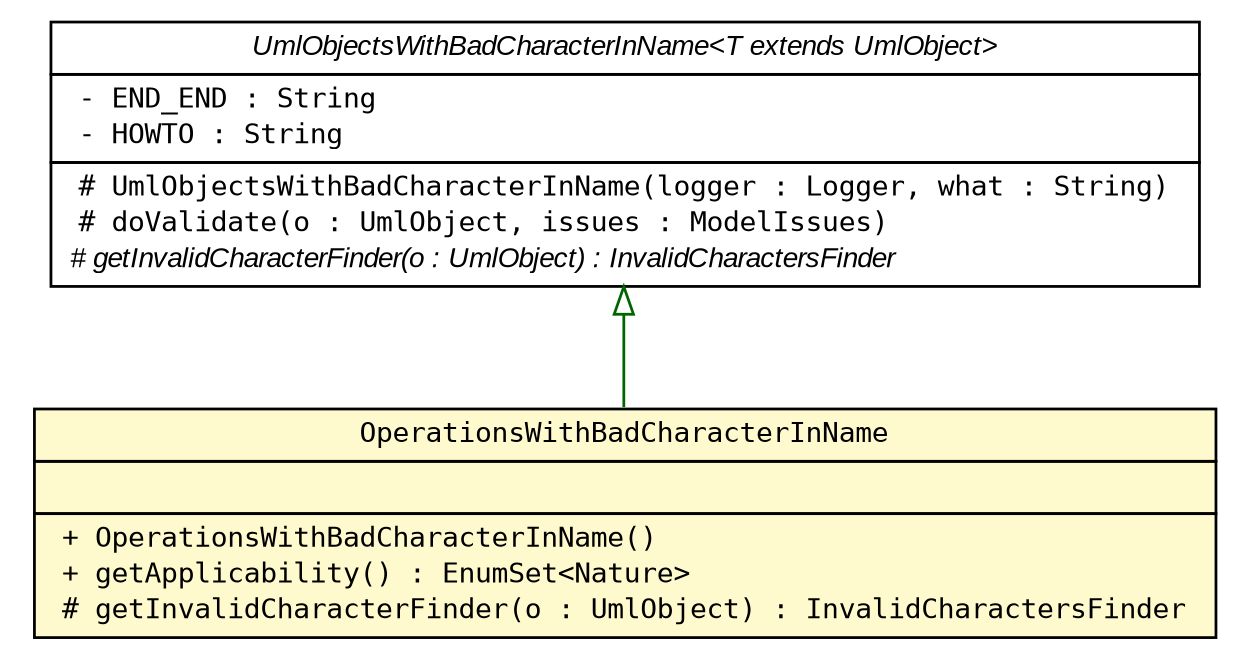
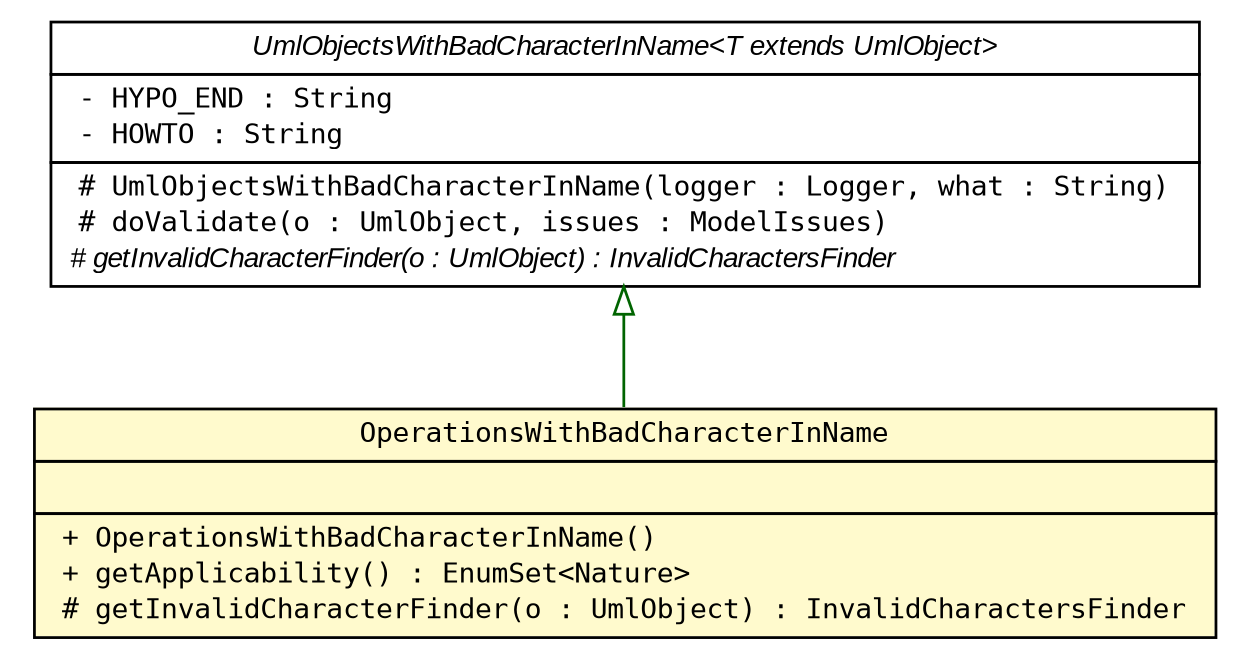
node "UmlObjectsWithBadCharacterInName<T extends UmlObject>": text "- END_END : String" -> "- HYPO_END : String"
